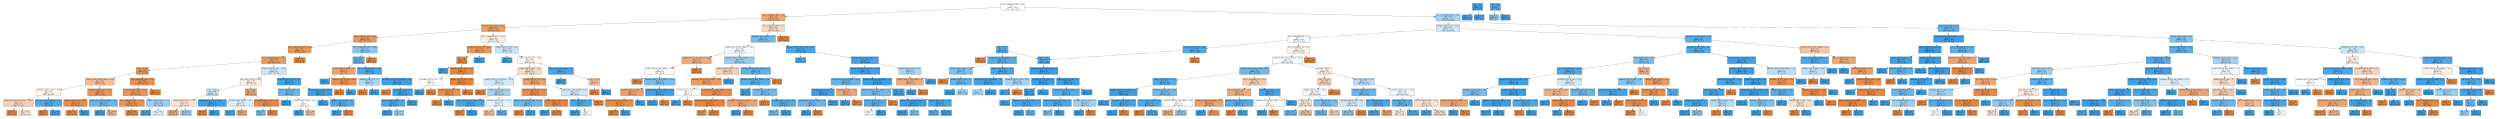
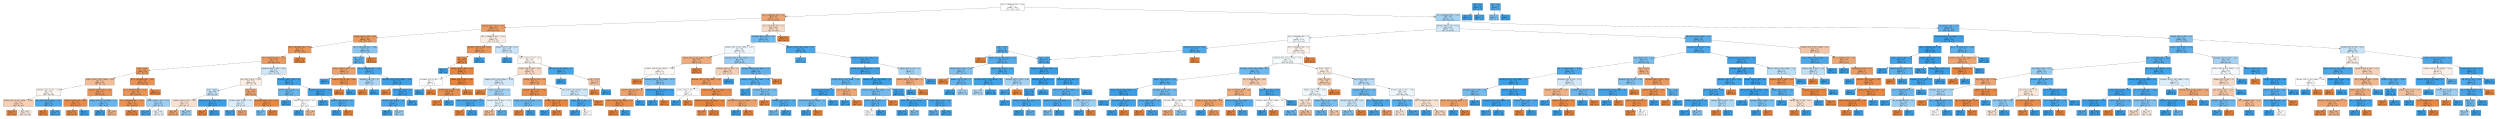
node "gini = 0.0 samples = 23 value = [23, 0]": fillcolor #e58139ff -> #399de5db
edge "date <= 89.0 gini = 0.028 samples = 70 value = [1, 69]" -> "gini = 0.0 samples = 53 value = [0, 53]": now "gini = 0.124 samples = 30 value = [2, 28]" -> "gini = 0.0 samples = 53 value = [0, 53]"
node "gini = 0.165 samples = 44 value = [4, 40]": fillcolor #399de5e6 -> #e5813920
